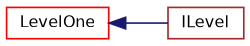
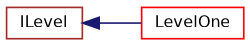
edge "ILevel" -> "LevelOne": reversed
